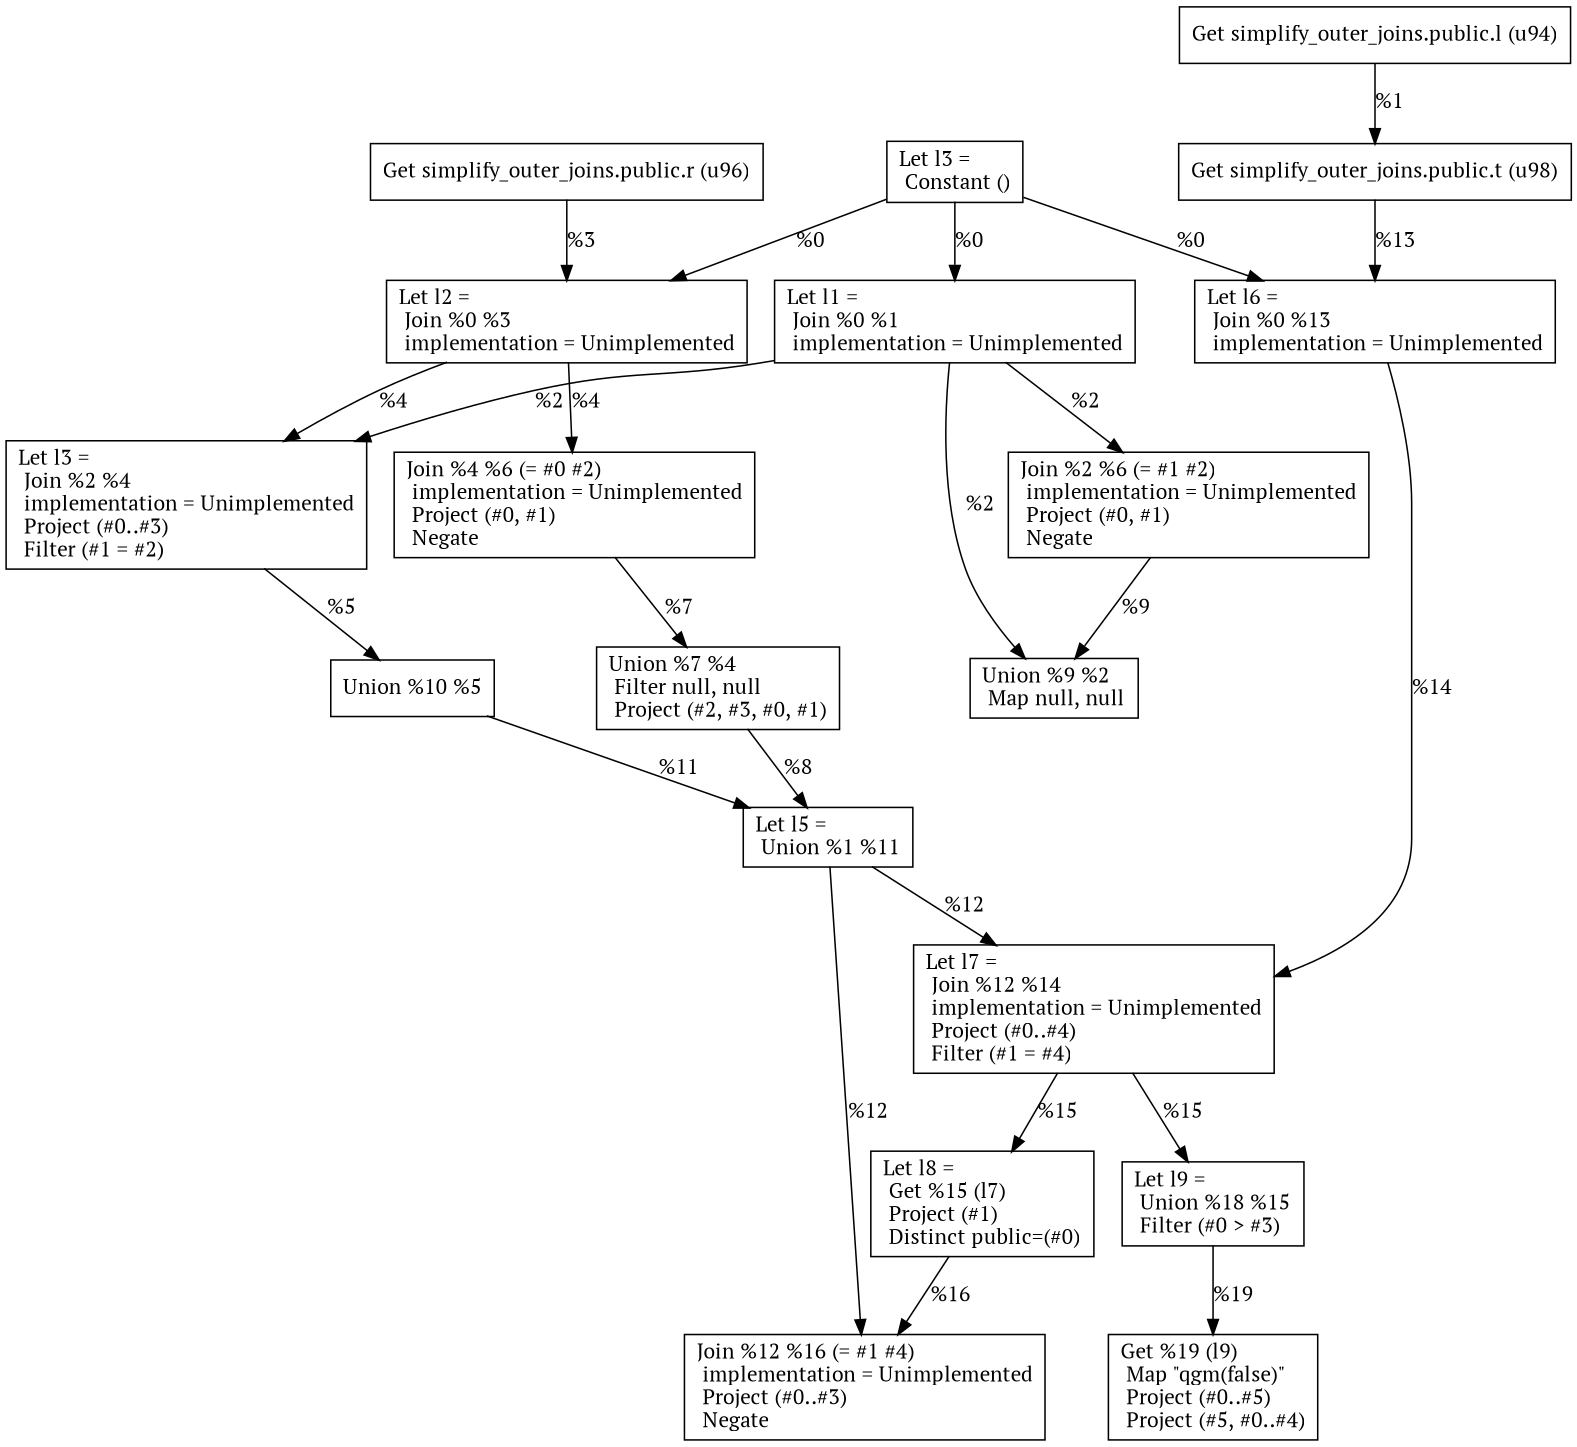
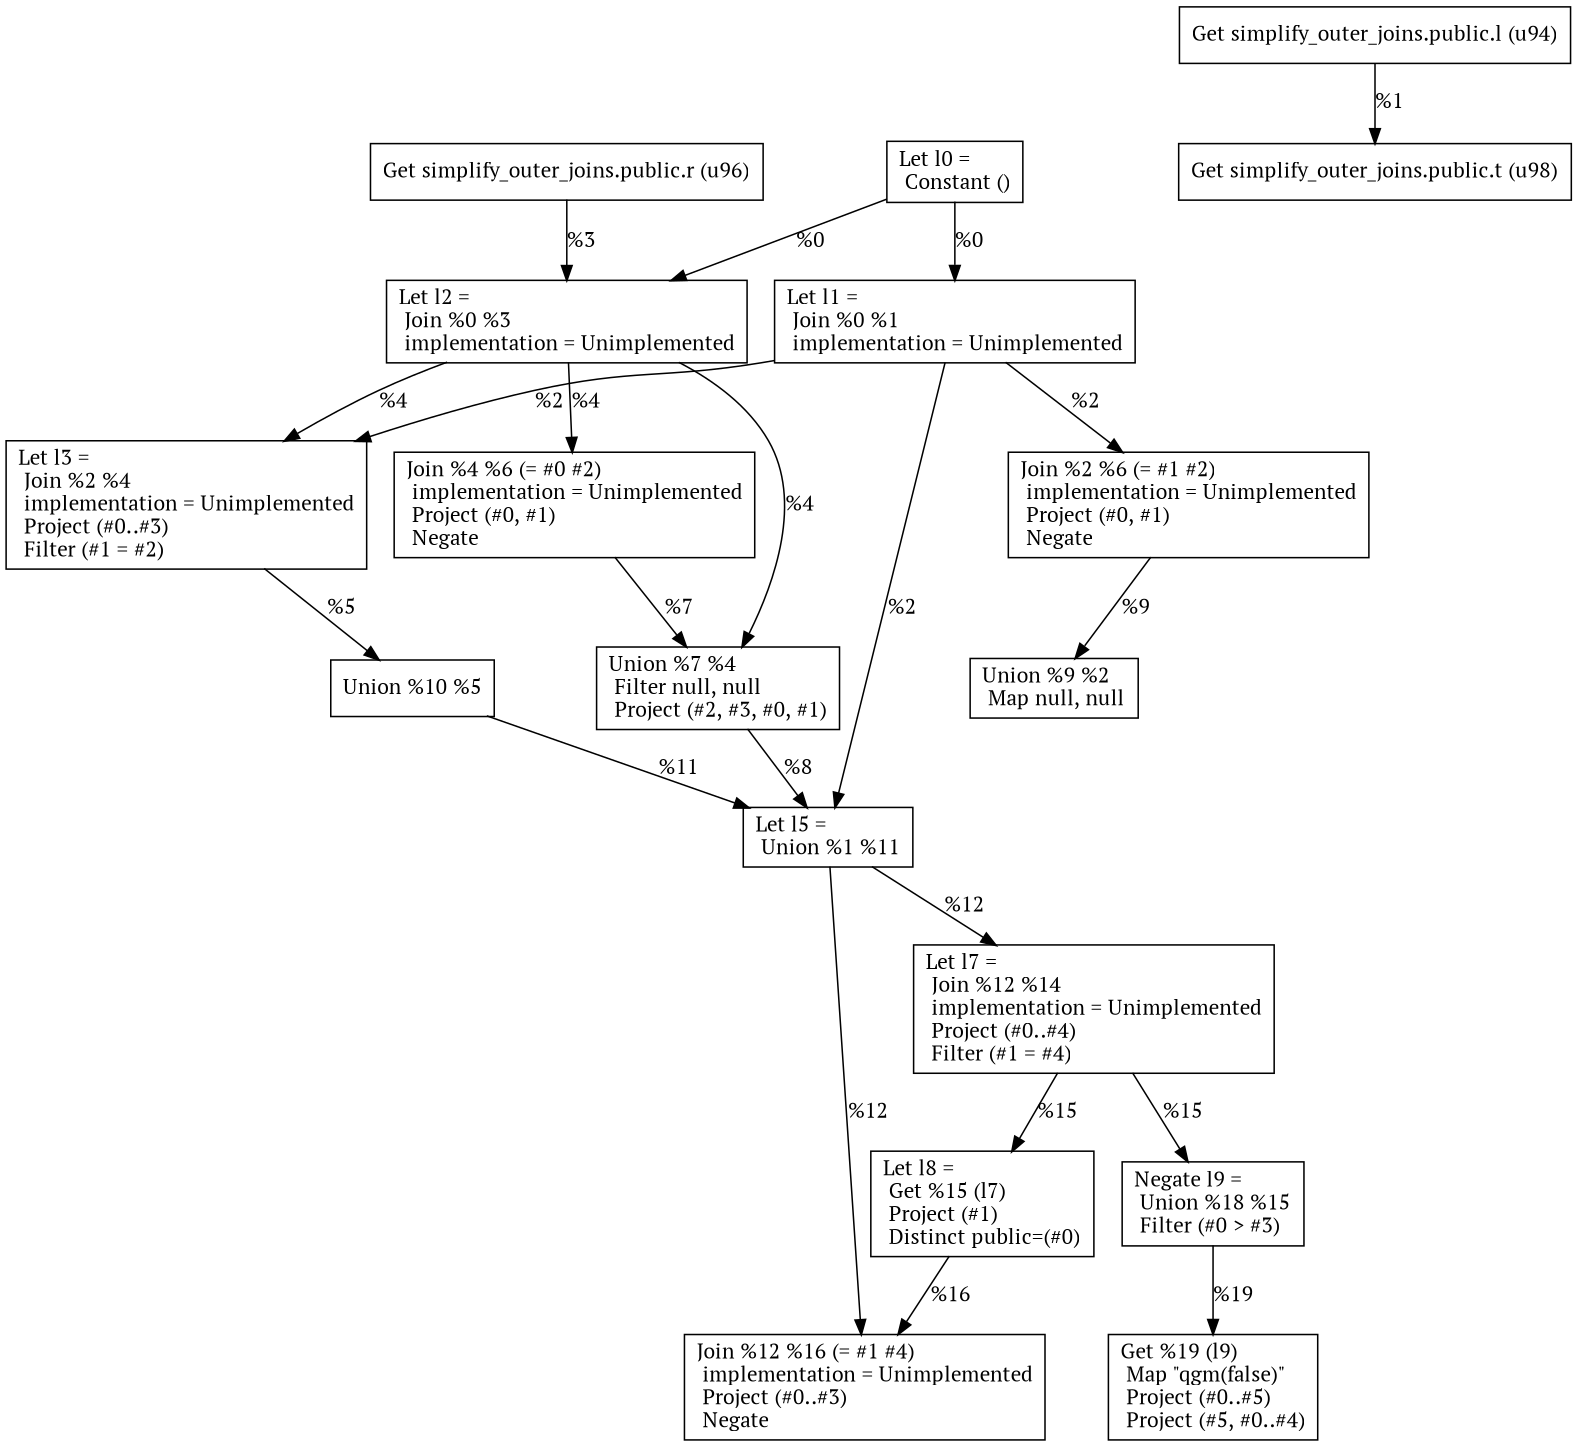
node "Let l3 = Constant ()": label "Let l3 = Constant ()" -> "Let l0 = Constant ()"
node "Let l6 = Join %0 %13 implementation = Unimplemented": removed
edge "Let l2 = Join %0 %3 implementation = Unimplemented" -> "Union %7 %4 Filter null, null Project (#2, #3, #0, #1)": added, label "%4"
edge "Let l1 = Join %0 %1 implementation = Unimplemented" -> "Union %9 %2 Map null, null": now "Let l1 = Join %0 %1 implementation = Unimplemented" -> "Let l5 = Union %1 %11"
node "Let l9 = Union %18 %15 Filter (#0 > #3)": label "Let l9 = Union %18 %15 Filter (#0 > #3)" -> "Negate l9 = Union %18 %15 Filter (#0 > #3)"
